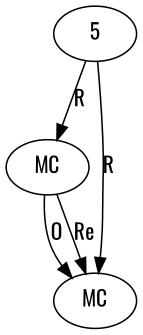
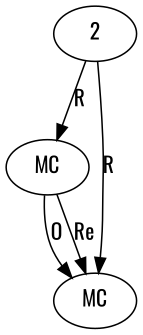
node "5": label "5" -> "2"
